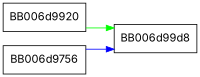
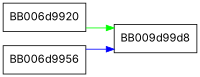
node "BB006d99d8": label "BB006d99d8" -> "BB009d99d8"
node "BB006d9756": label "BB006d9756" -> "BB006d9956"
